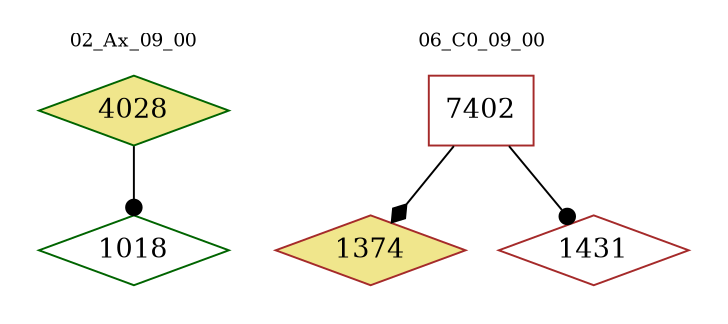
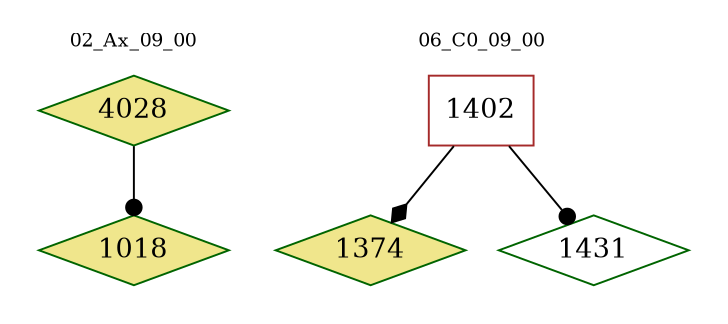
node "7402": label "7402" -> "1402"
node "1018": fillcolor white -> khaki
node "1374": color brown -> darkgreen
node "1431": color brown -> darkgreen
